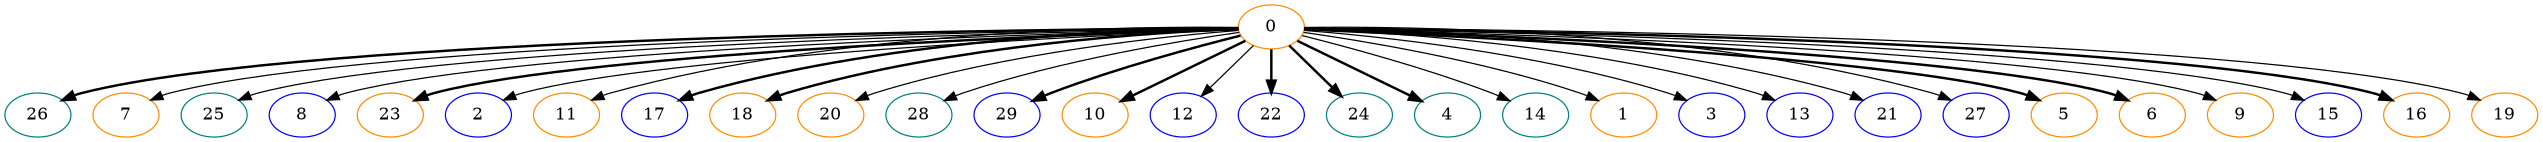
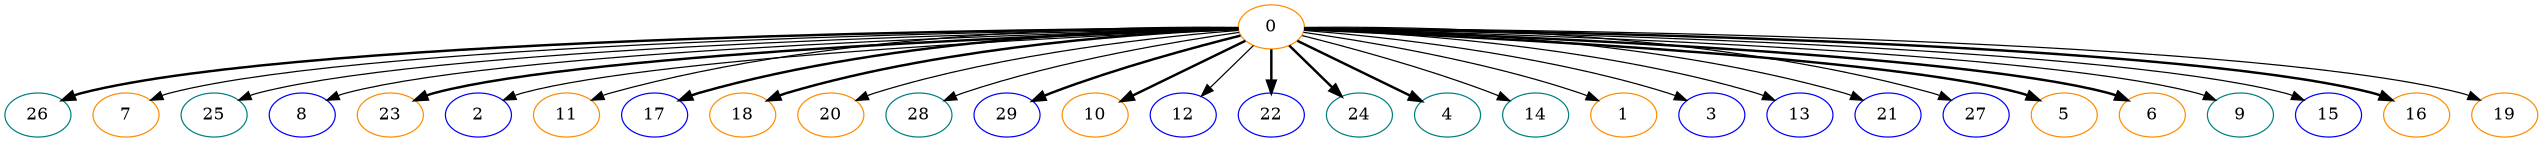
node "9": color darkorange -> teal
